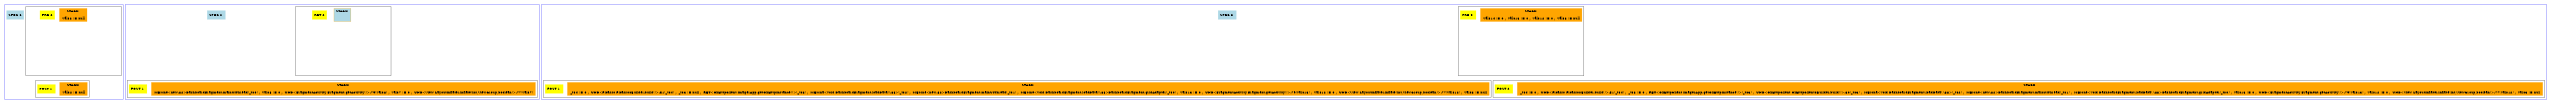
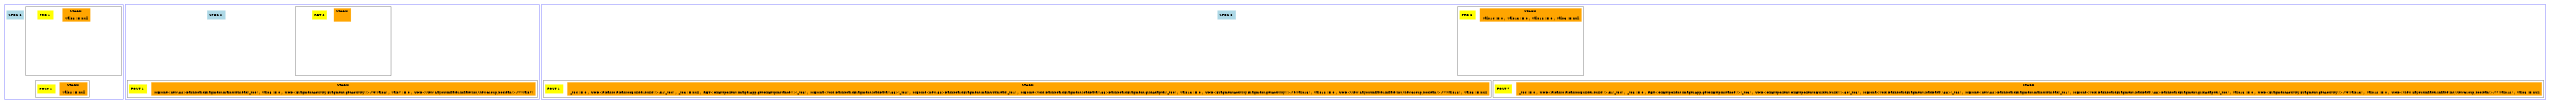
node "PRE 2": label "PRE 2" -> "PRE 1"
node "STACK": fillcolor lightblue -> orange
node "POST 2": label "POST 2" -> "POST 7"
